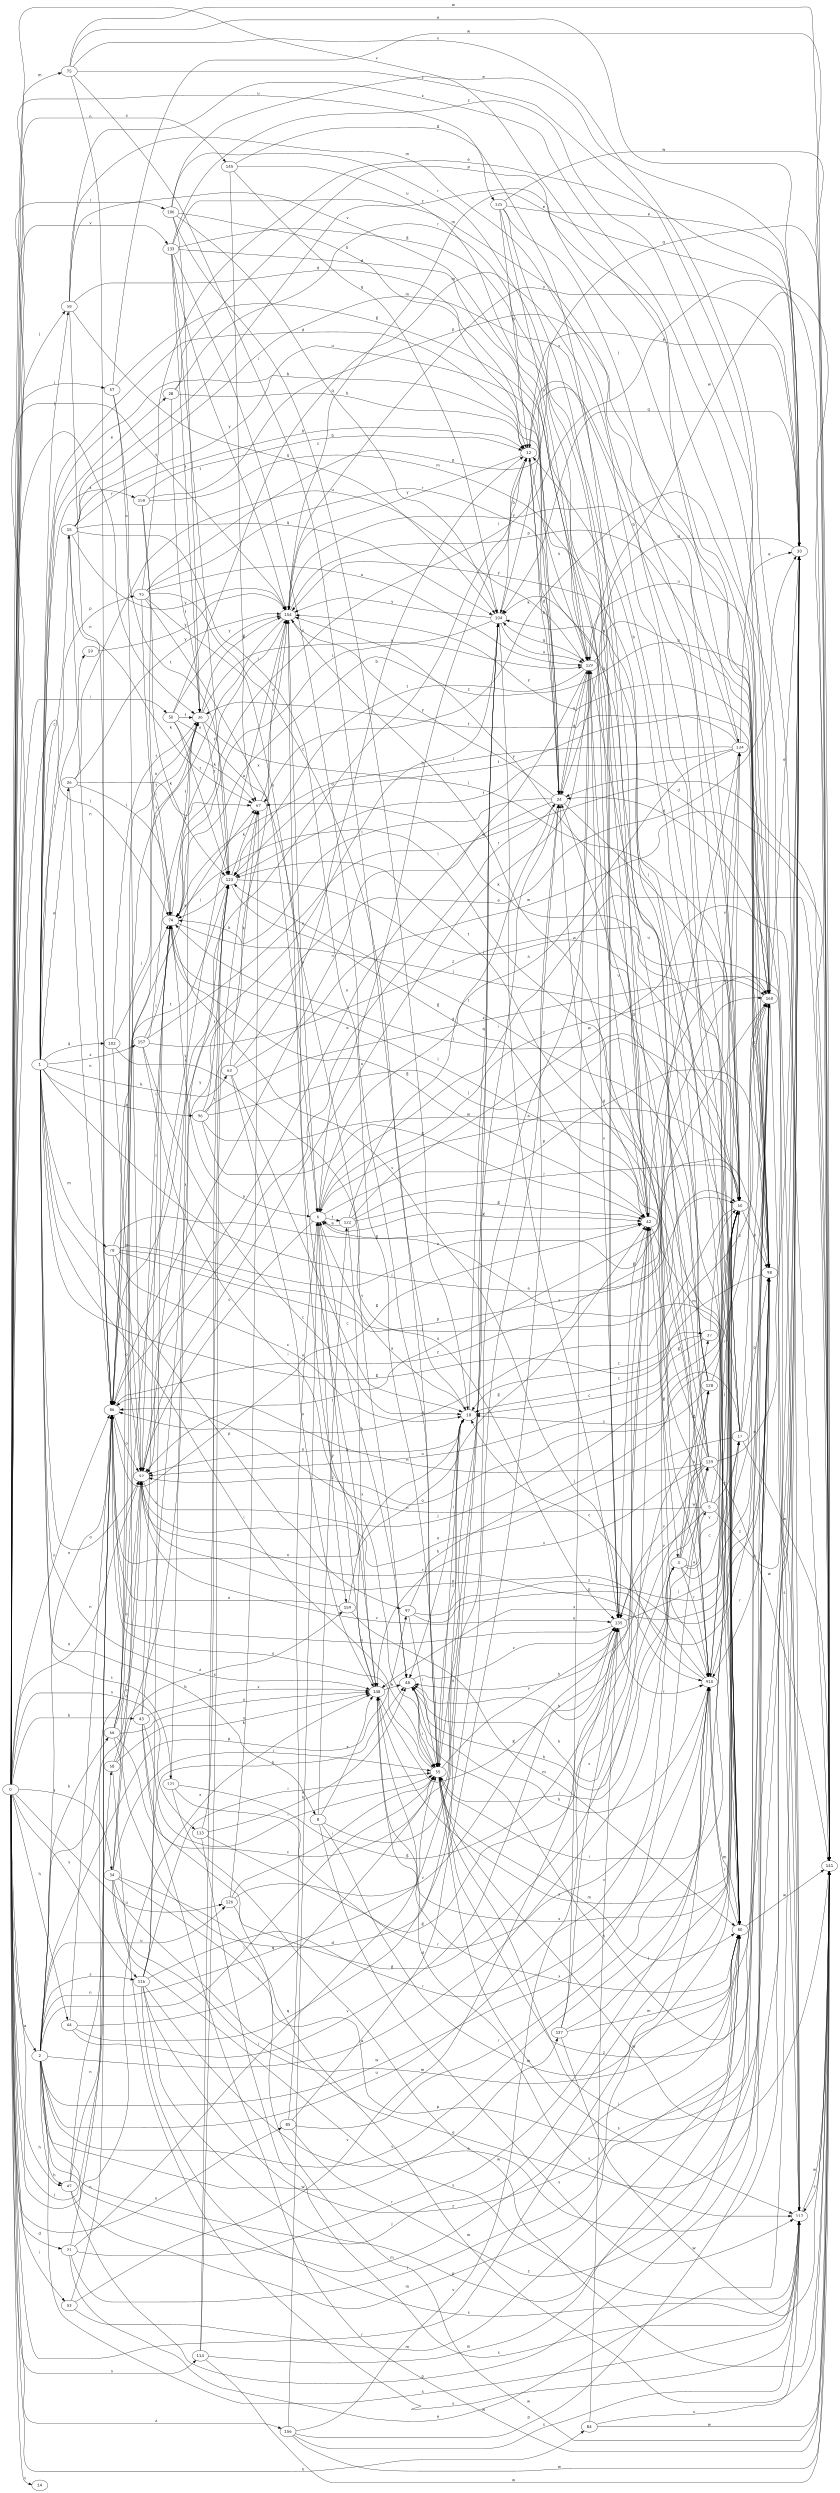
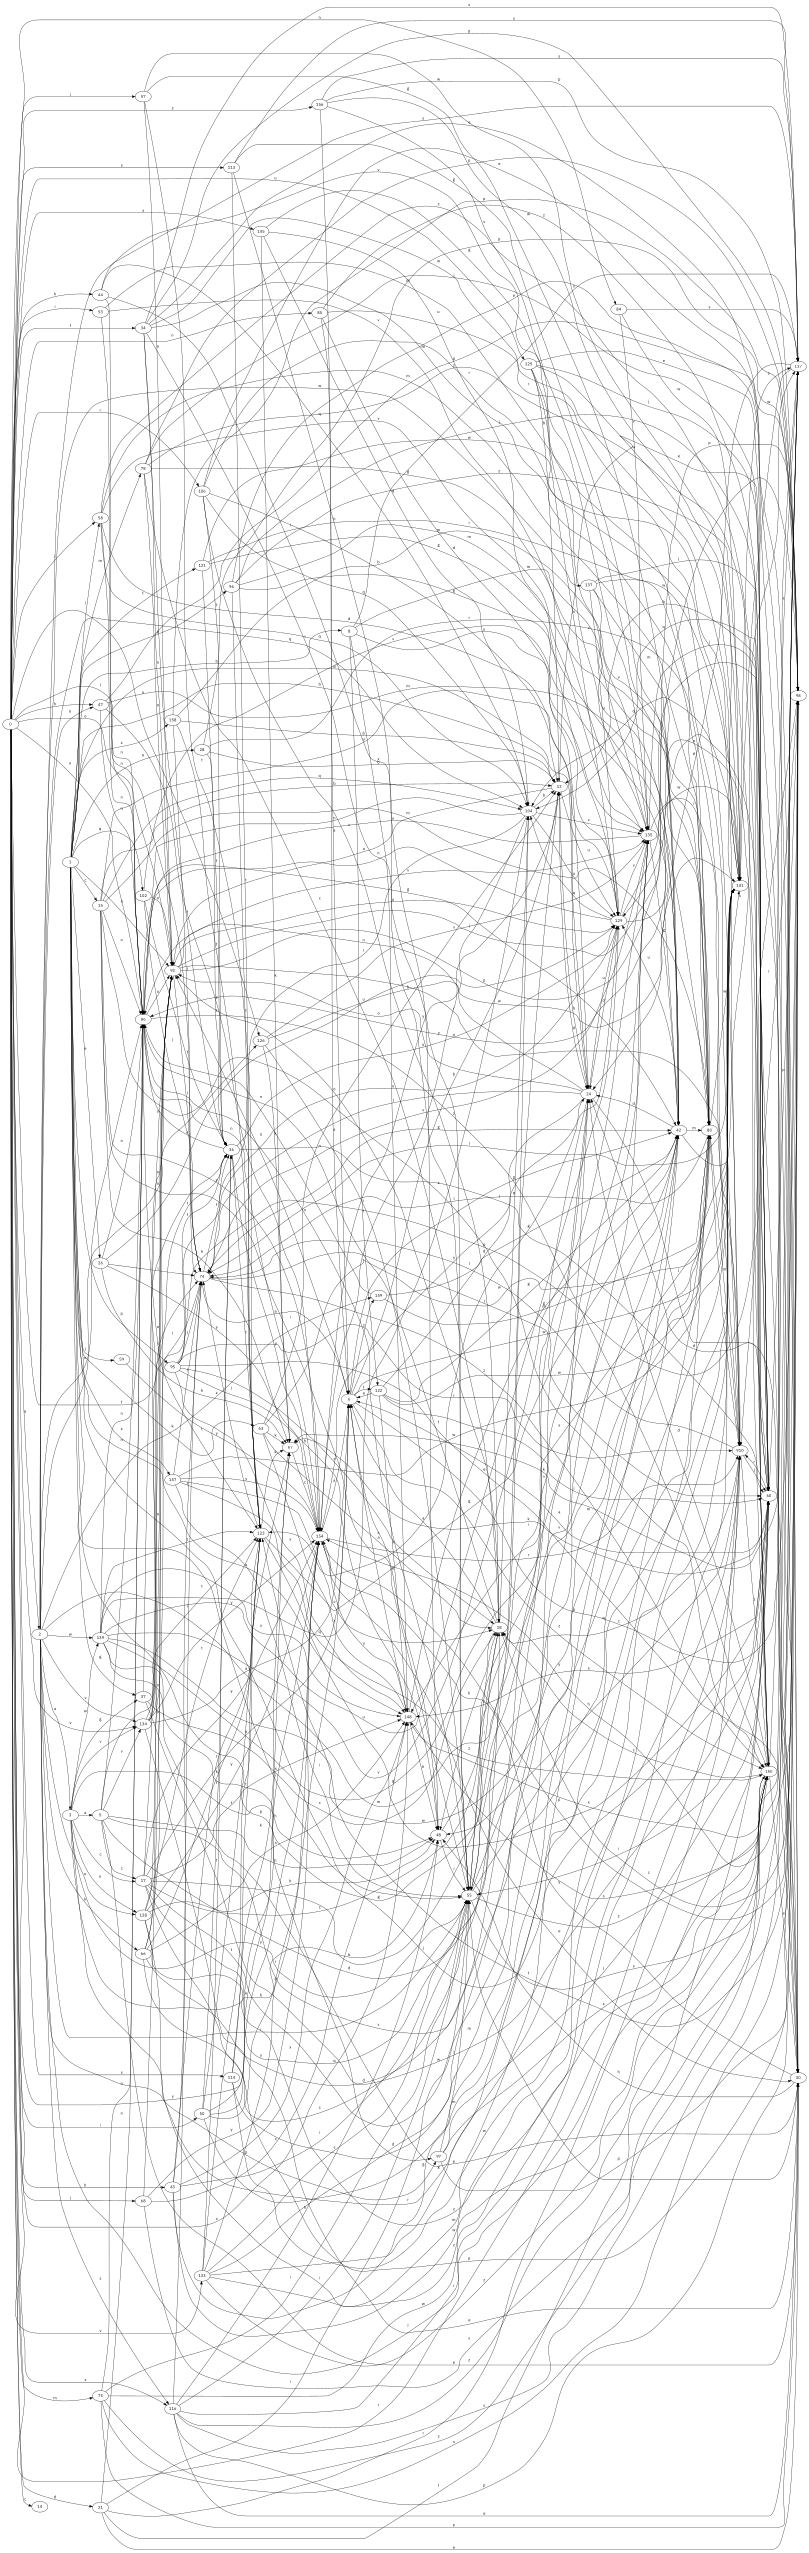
edge "42" -> "3": reversed
edge "48" -> "30": reversed
